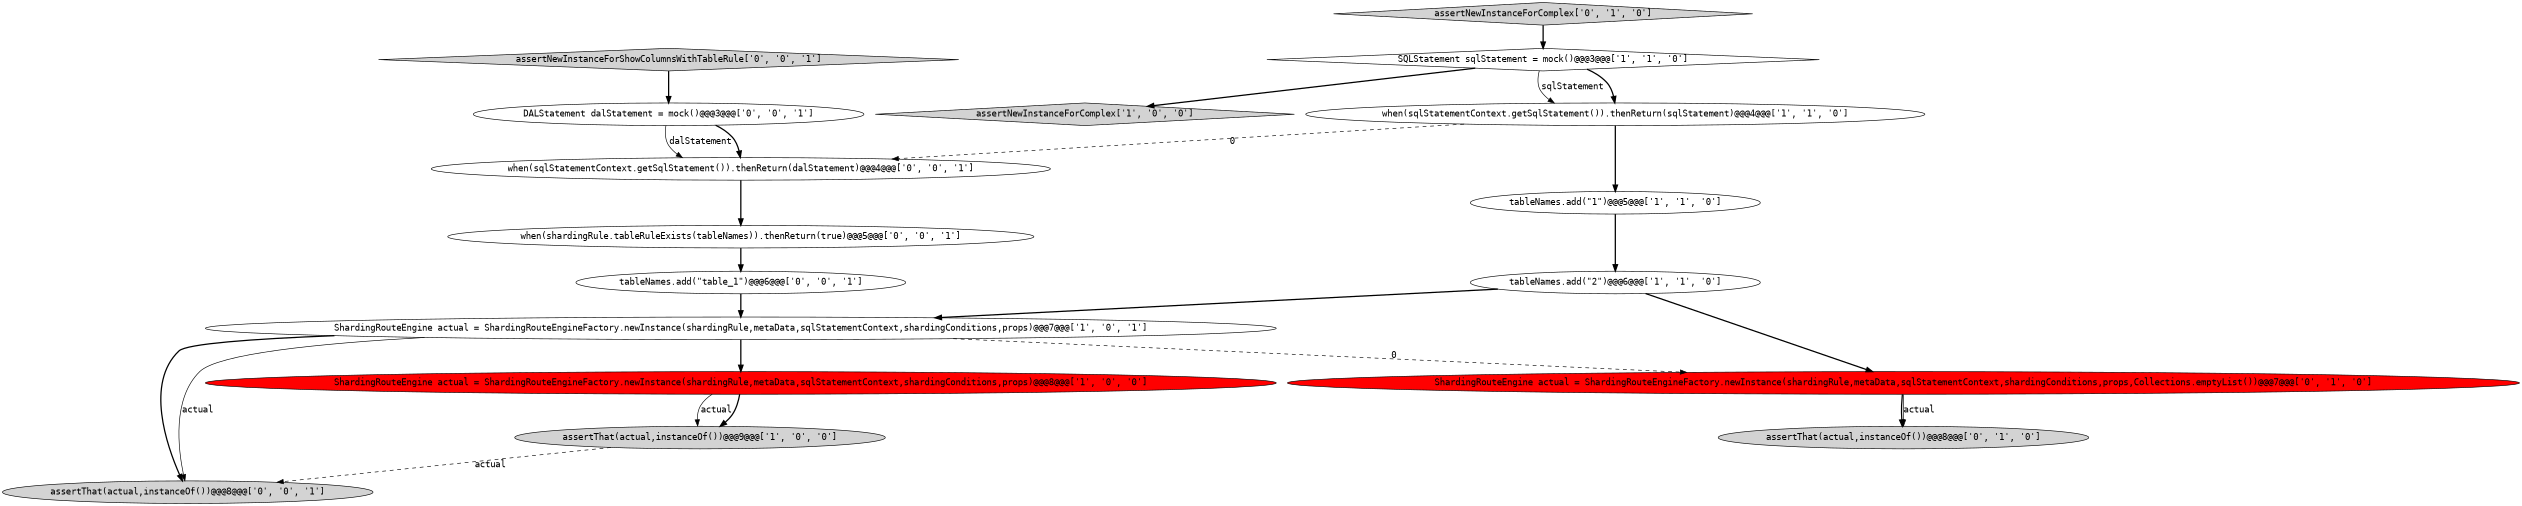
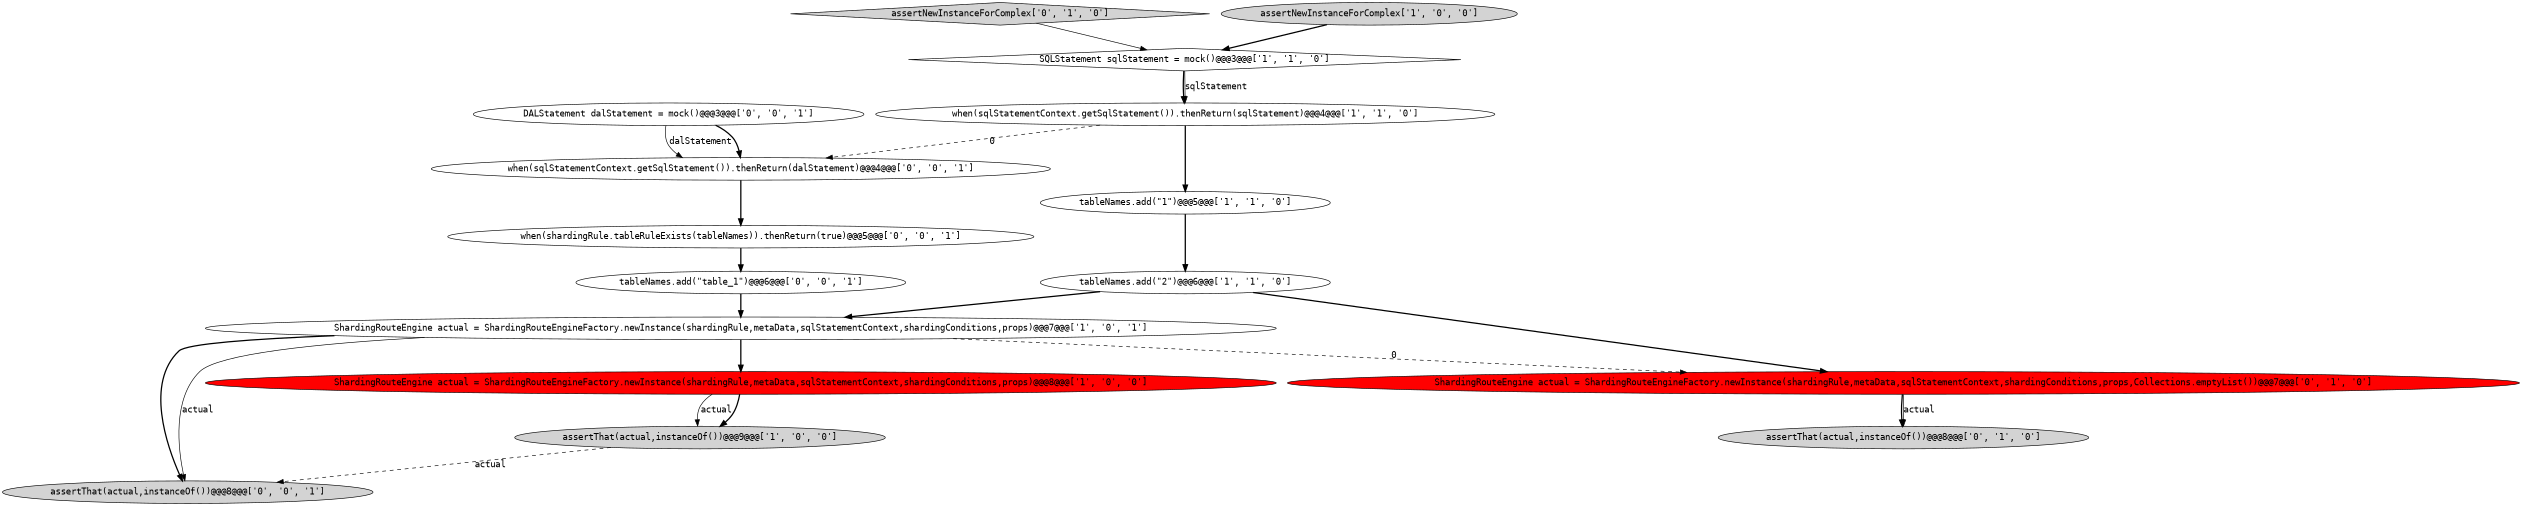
edge "assertNewInstanceForComplex['0', '1', '0']" -> "SQLStatement sqlStatement = mock()@@@3@@@['1', '1', '0']": style bold -> solid
node "assertNewInstanceForShowColumnsWithTableRule['0', '0', '1']": removed
edge "SQLStatement sqlStatement = mock()@@@3@@@['1', '1', '0']" -> "assertNewInstanceForComplex['1', '0', '0']": reversed
node "assertNewInstanceForComplex['1', '0', '0']": shape diamond -> ellipse
